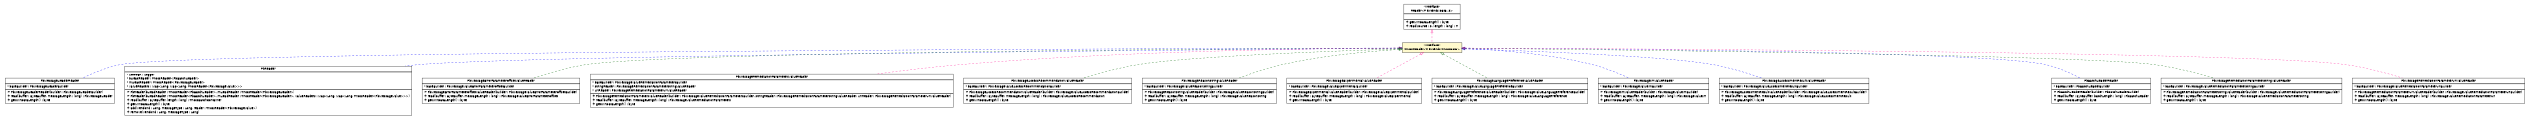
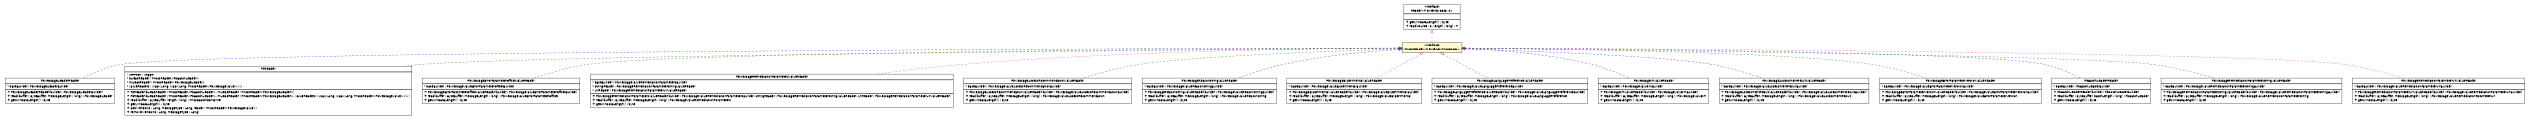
edge "PbReader" -> "TnccsReader<T extends TnccsData>": color blue -> darkgreen
edge "PbMessageReasonStringValueReader" -> "TnccsReader<T extends TnccsData>": color darkgreen -> blue
node "PbMessageErrorParameterVersionValueReader": added
